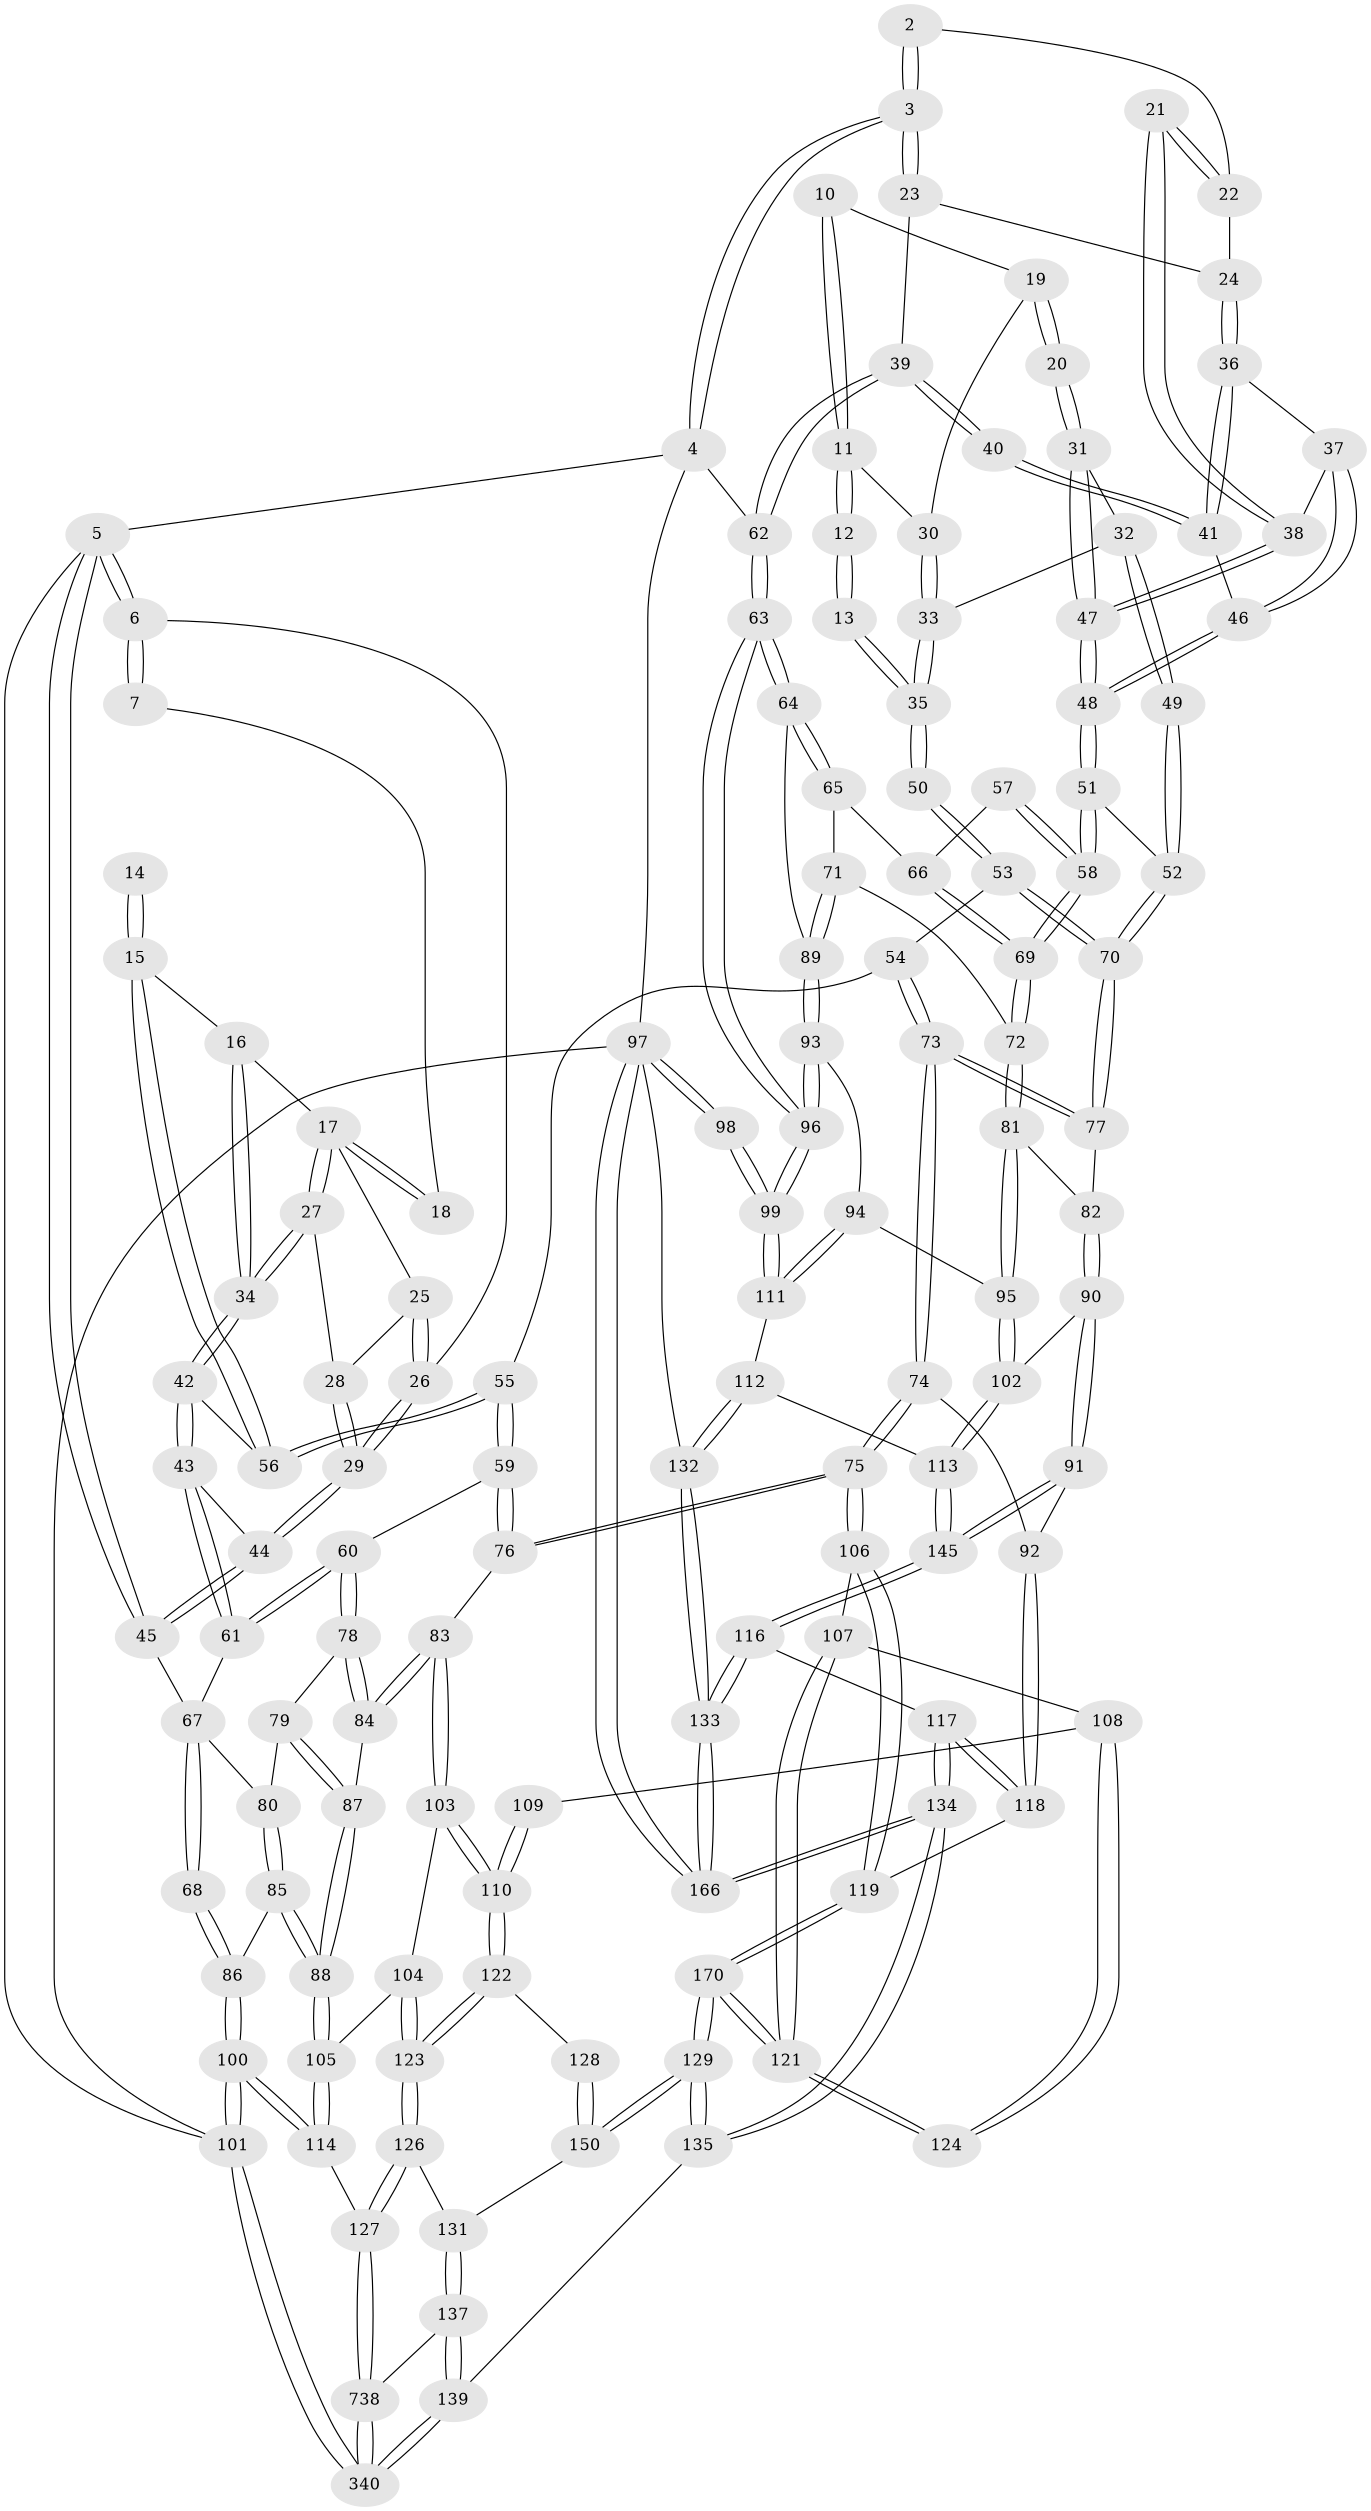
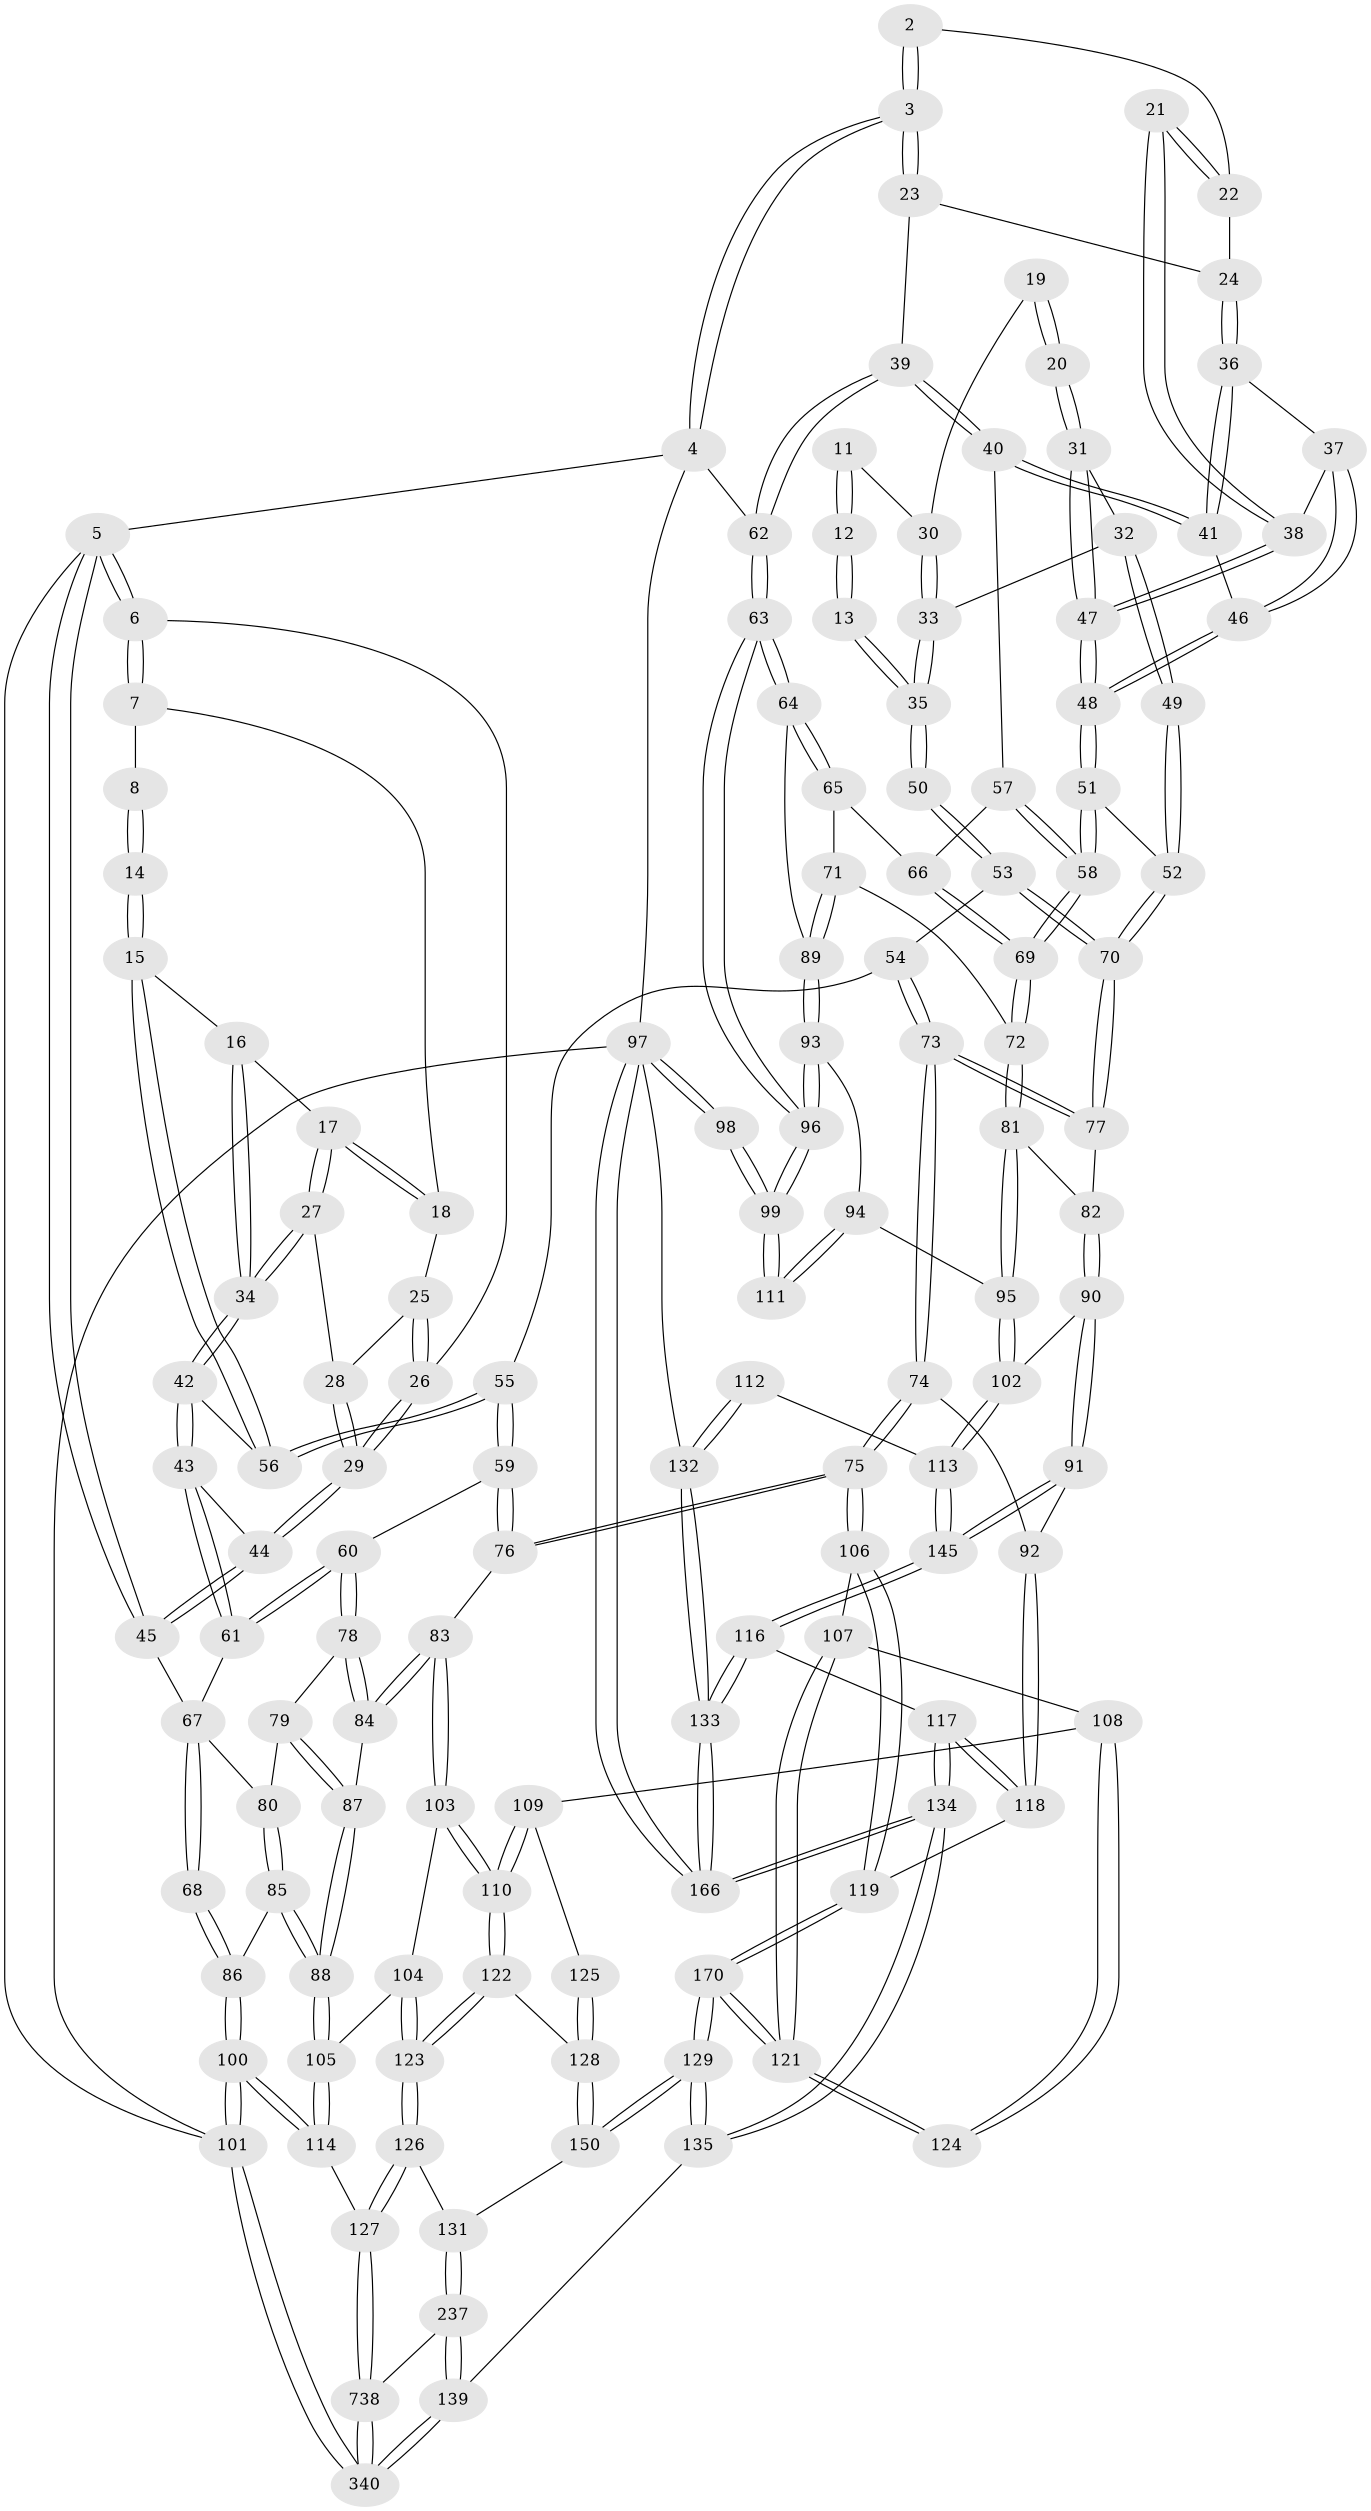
node "10": removed
edge "40" -- "57": added
node "8": added
edge "17" -- "25": now "18" -- "25"
edge "111" -- "112": removed
node "125": added
node "137": label "137" -> "237"
